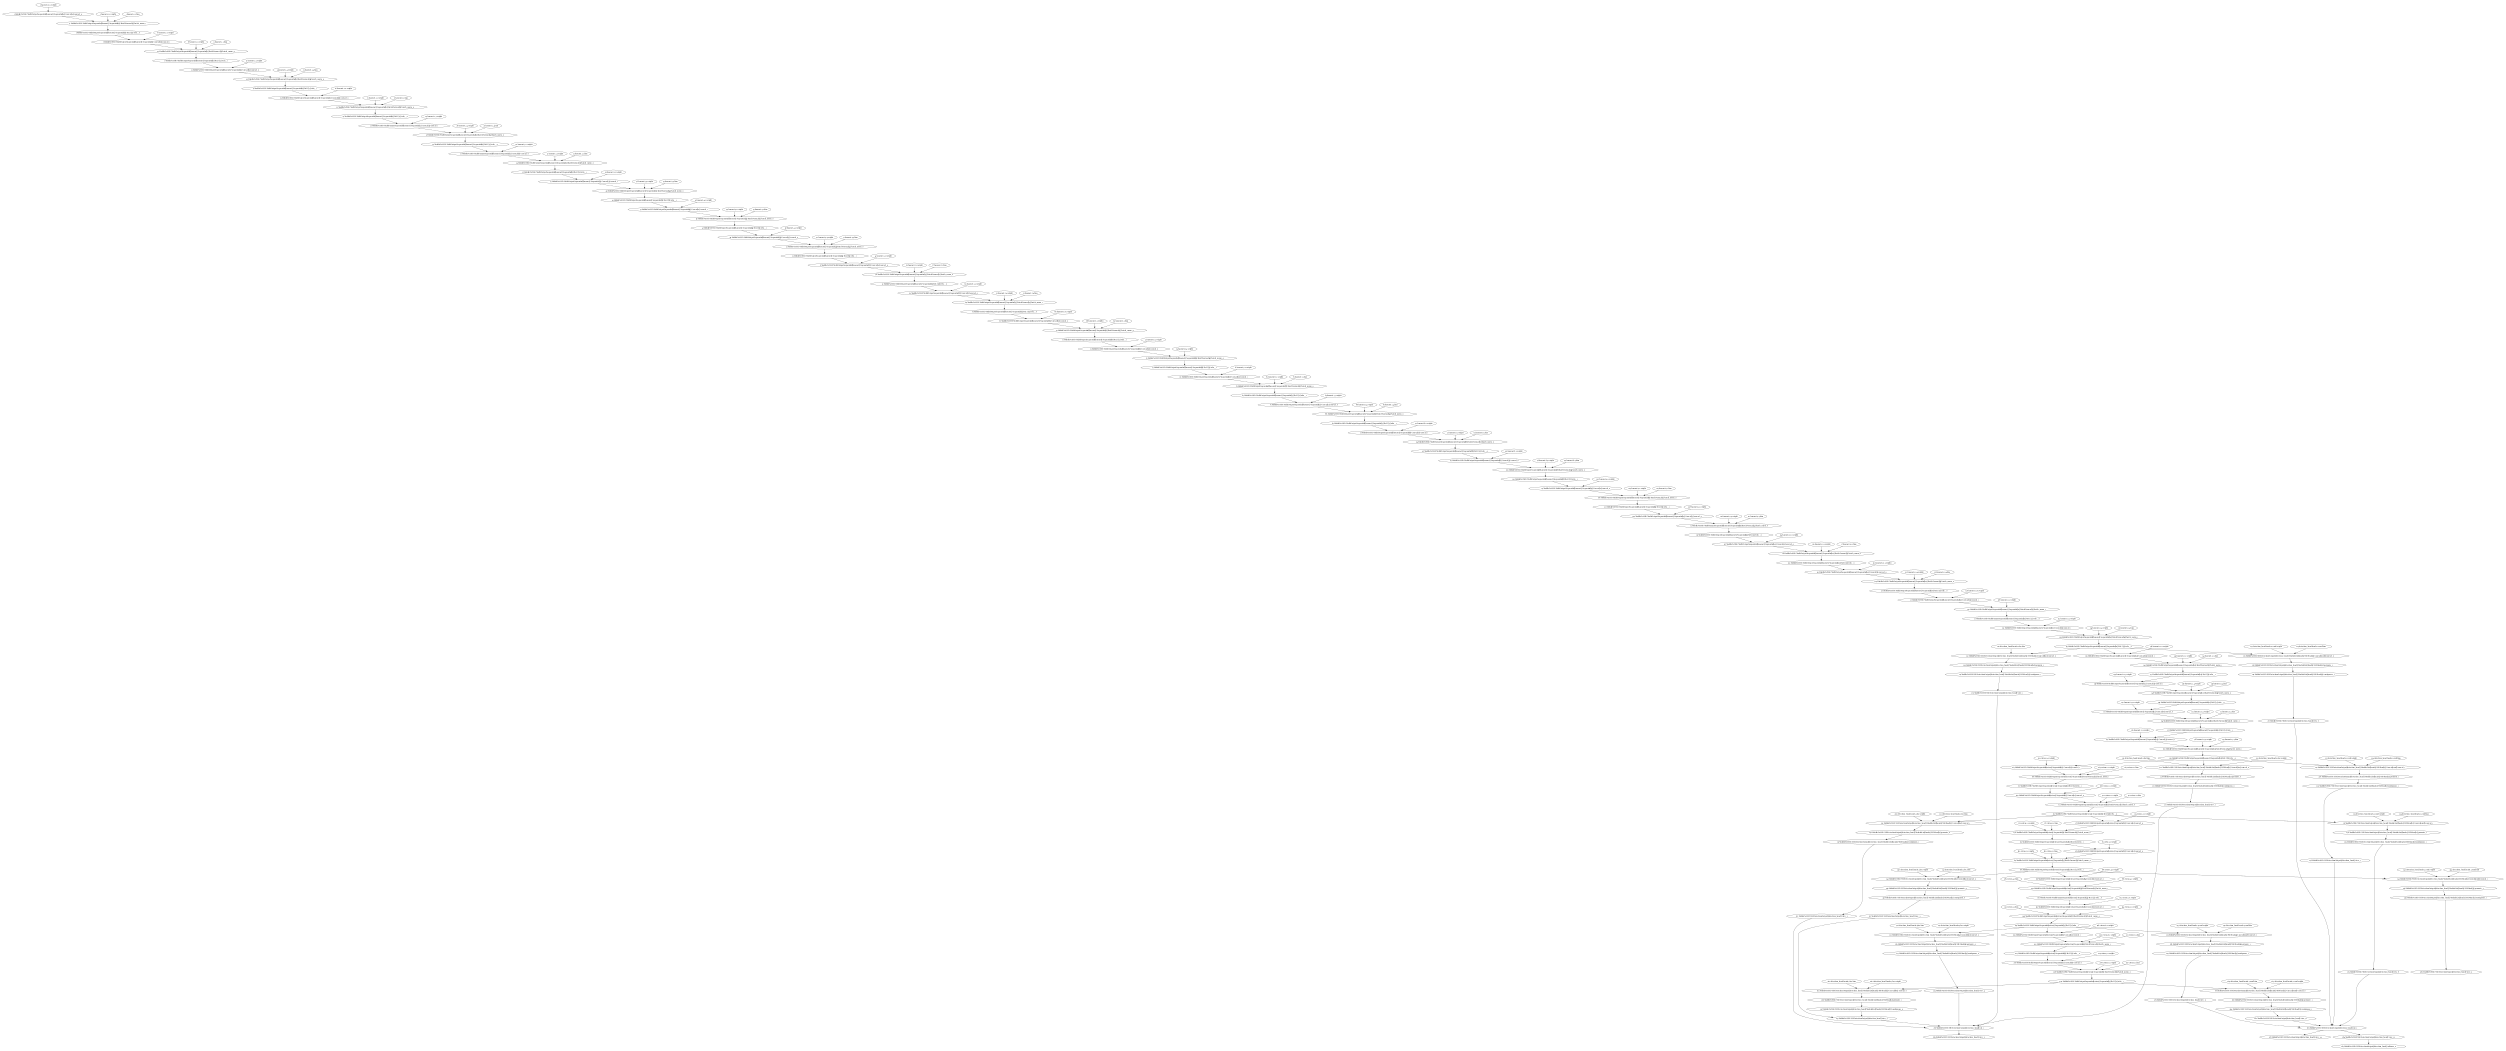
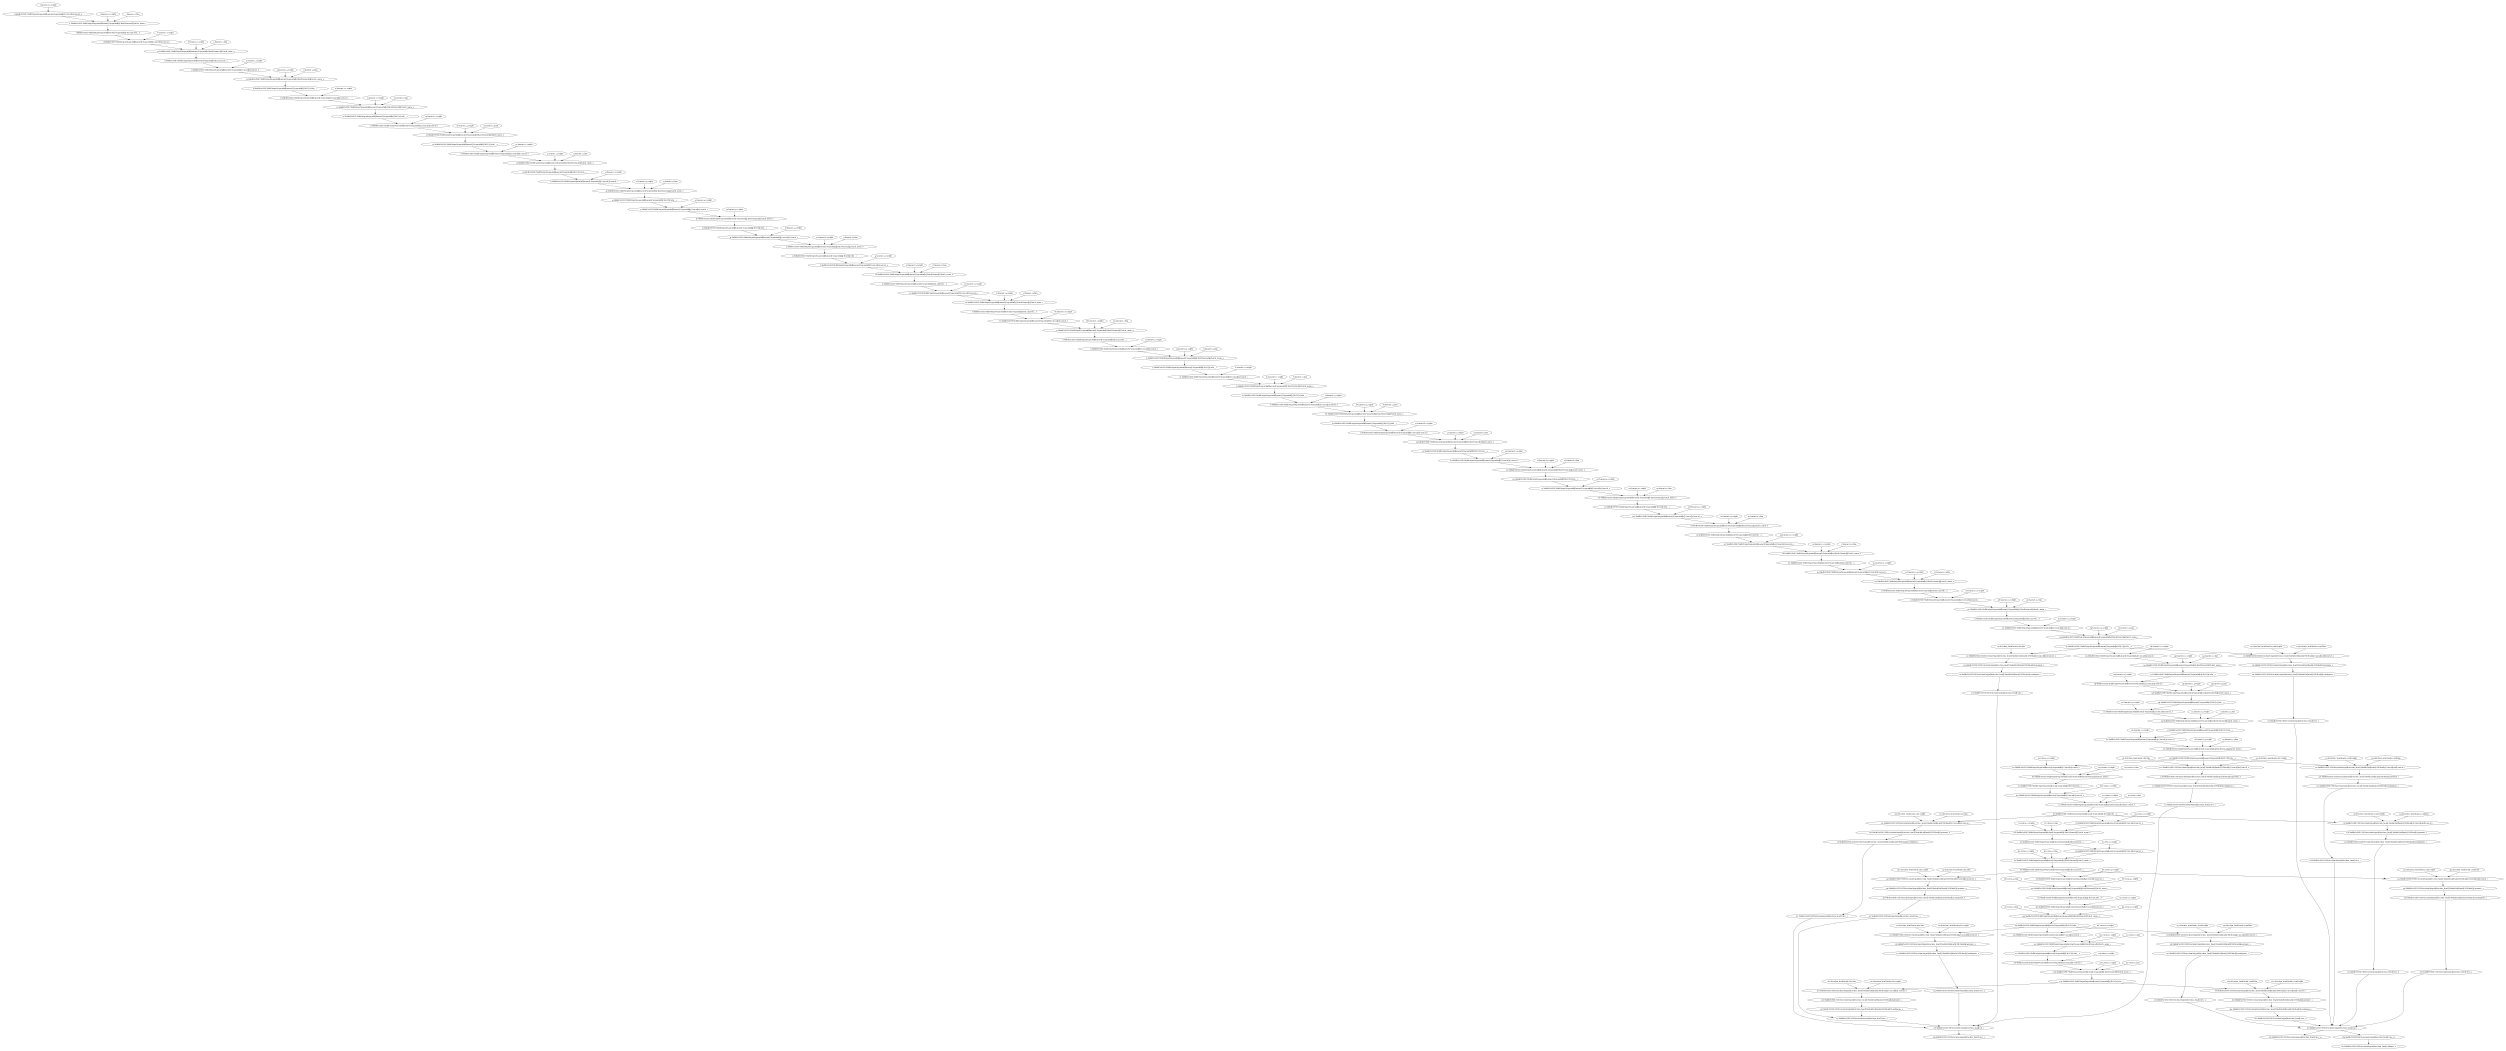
node "45 basenet.4.1.bias": removed
node "75 basenet.6.4.bias": added
node "129 basenet.11.1.bias": added
edge "280 MobileNetSSD/SSDDetectionOutput[detection_head]/view_9" -> "283 MobileNetSSD/SSDDetectionOutput[detection_head]/cat_1": added
